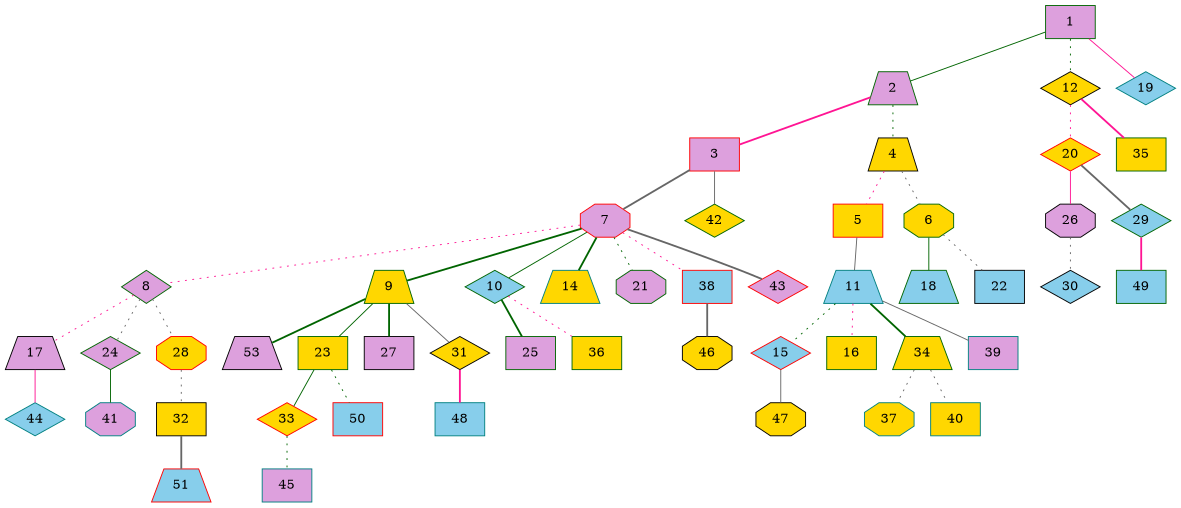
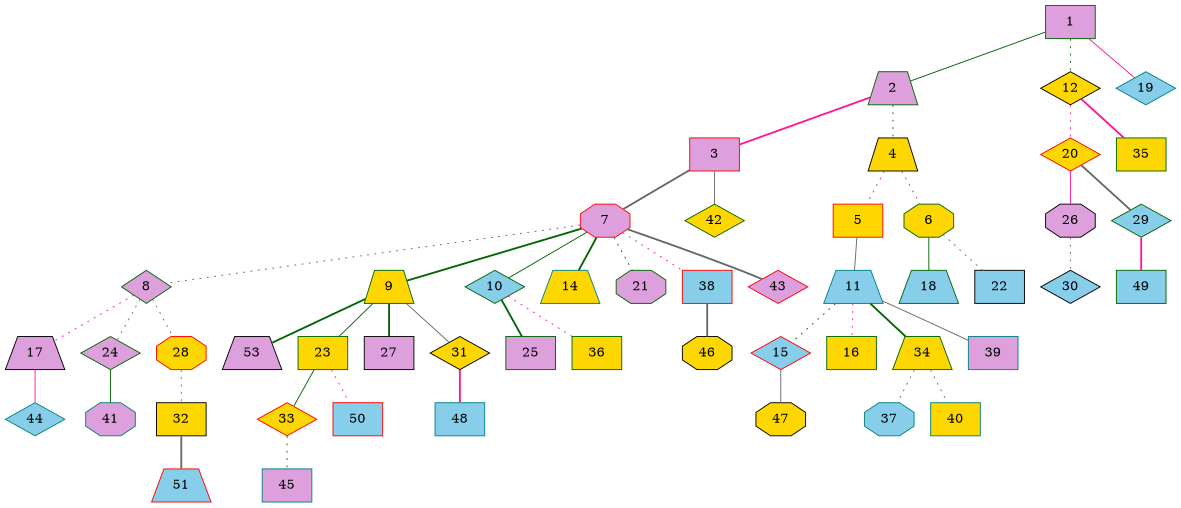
edge "7" -- "8": color deeppink -> gray40
edge "23" -- "50": color darkgreen -> deeppink
node "37": fillcolor gold -> skyblue
